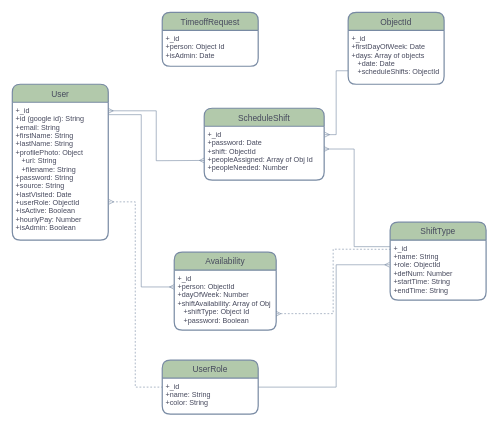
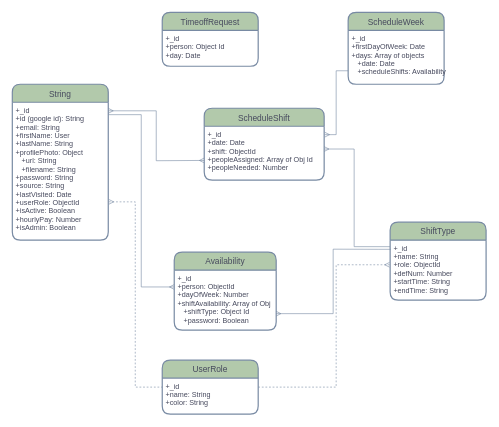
node "ObjectId": label "ObjectId" -> "ScheduleWeek"
node "+_id +person: Object Id +isAdmin: Date": label "+_id +person: Object Id +isAdmin: Date" -> "+_id +person: Object Id +day: Date"
node "+_id +firstDayOfWeek: Date +days: Array of objects +date: Date +scheduleShifts: ObjectId": label "+_id +firstDayOfWeek: Date +days: Array of objects +date: Date +scheduleShifts: ObjectId" -> "+_id +firstDayOfWeek: Date +days: Array of objects +date: Date +scheduleShifts: Availability"
node "User": label "User" -> "String"
node "+_id +id (google id): String +email: String +firstName: String +lastName: String +profilePhoto: Object +url: String +filename: String +password: String +source: String +lastVisited: Date +userRole: ObjectId +isActive: Boolean +hourlyPay: Number +isAdmin: Boolean": label "+_id +id (google id): String +email: String +firstName: String +lastName: String +profilePhoto: Object +url: String +filename: String +password: String +source: String +lastVisited: Date +userRole: ObjectId +isActive: Boolean +hourlyPay: Number +isAdmin: Boolean" -> "+_id +id (google id): String +email: String +firstName: User +lastName: String +profilePhoto: Object +url: String +filename: String +password: String +source: String +lastVisited: Date +userRole: ObjectId +isActive: Boolean +hourlyPay: Number +isAdmin: Boolean"
node "+_id +password: Date +shift: ObjectId +peopleAssigned: Array of Obj Id +peopleNeeded: Number": label "+_id +password: Date +shift: ObjectId +peopleAssigned: Array of Obj Id +peopleNeeded: Number" -> "+_id +date: Date +shift: ObjectId +peopleAssigned: Array of Obj Id +peopleNeeded: Number"
edge "+_id +name: String +role: ObjectId +defNum: Number +startTime: String +endTime: String" -> "+_id +person: ObjectId +dayOfWeek: Number +shiftAvailability: Array of Obj +shiftType: Object Id +password: Boolean": style dashed -> solid
edge "+_id +name: String +color: String" -> "+_id +name: String +role: ObjectId +defNum: Number +startTime: String +endTime: String": style solid -> dashed
